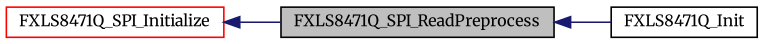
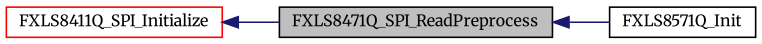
node "FXLS8471Q_SPI_Initialize": label "FXLS8471Q_SPI_Initialize" -> "FXLS8411Q_SPI_Initialize"
node "FXLS8471Q_Init": label "FXLS8471Q_Init" -> "FXLS8571Q_Init"
